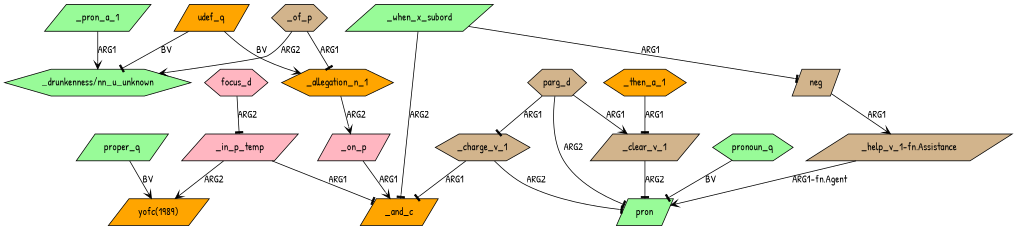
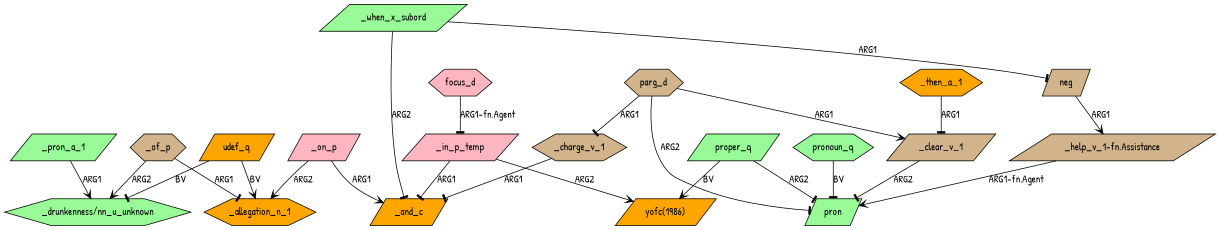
edge "_allegation_n_1" -> "_on_p": reversed
edge "focus_d" -> "_in_p_temp": label "ARG2" -> "ARG1-fn.Agent"
edge "_charge_v_1" -> "pron": now "proper_q" -> "pron"
node "yofc(1989)": label "yofc(1989)" -> "yofc(1986)"
